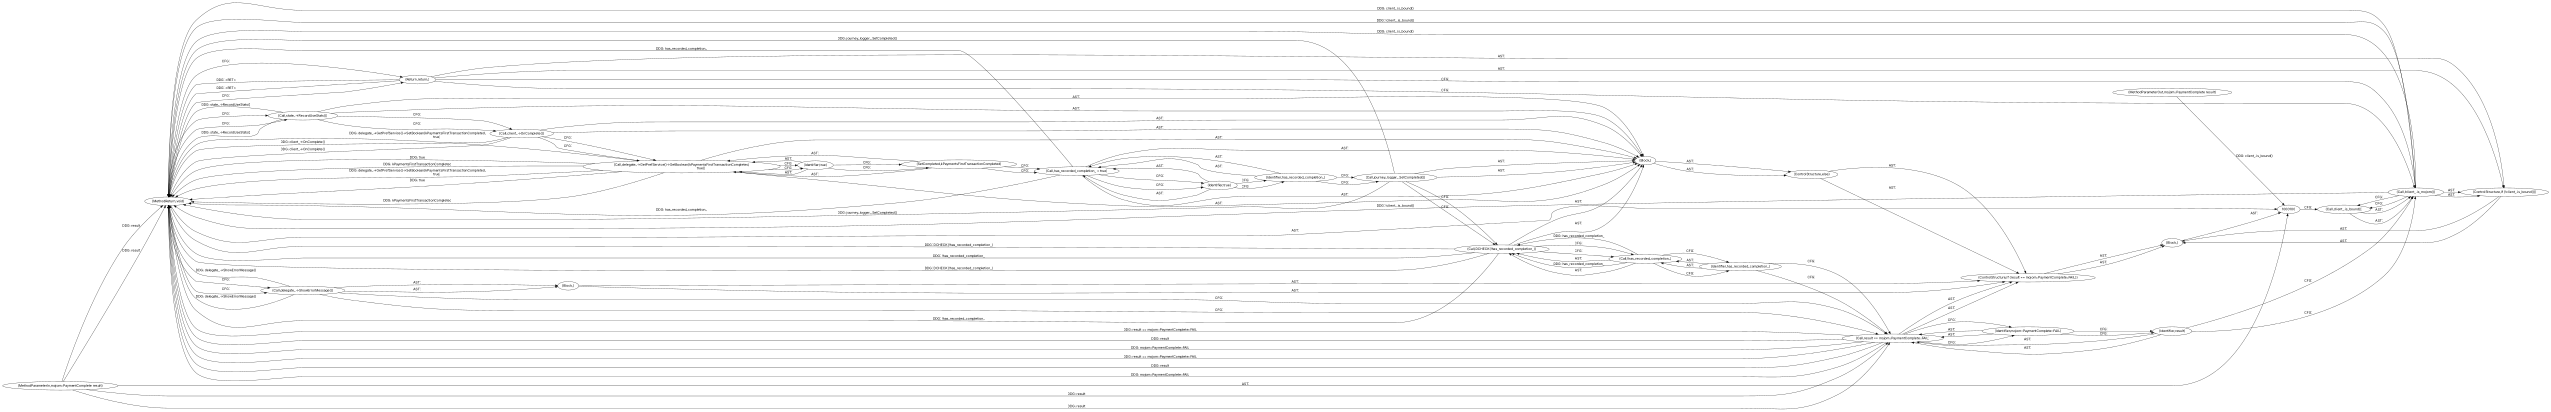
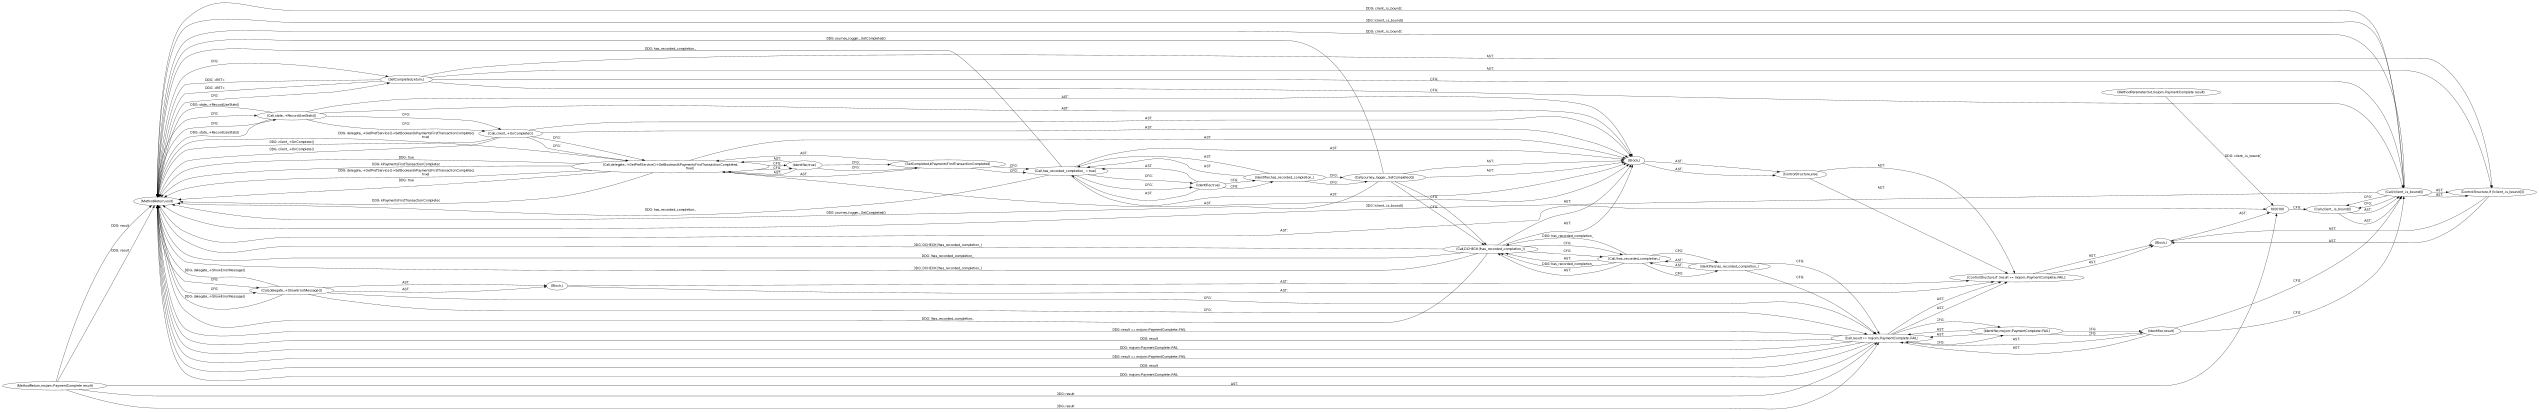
node "(Return,return;)": label "(Return,return;)" -> "(SetCompleted,return;)"
node "(Call,!client_.is_mojom())": label "(Call,!client_.is_mojom())" -> "(Call,!client_.is_bound())"
node "(MethodParameterIn,mojom::PaymentComplete result)": label "(MethodParameterIn,mojom::PaymentComplete result)" -> "(MethodReturn,mojom::PaymentComplete result)"
